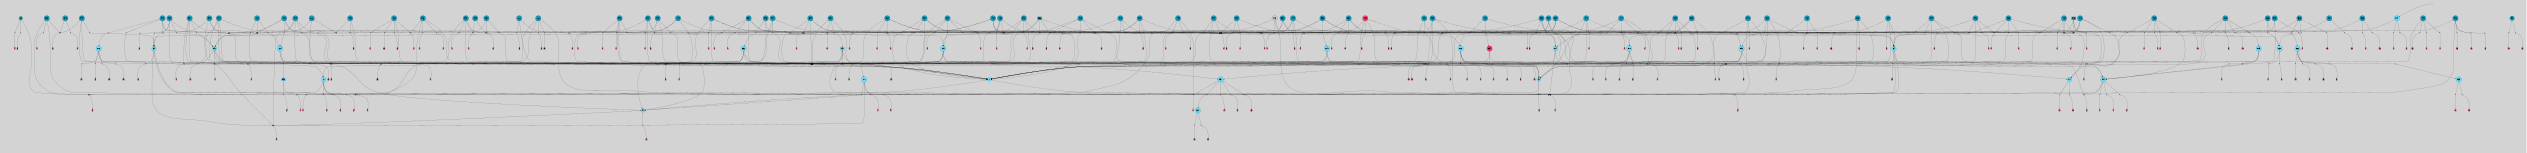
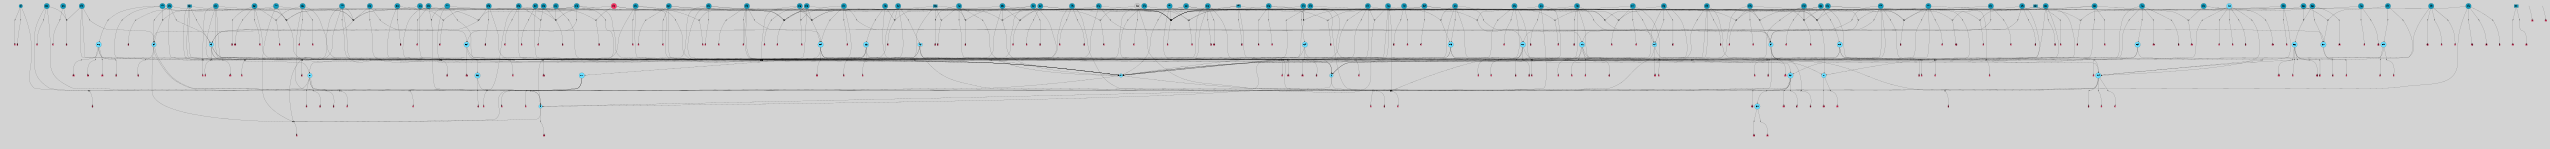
node "T497": added
node "T481": shape circle -> box
node "T475": fillcolor #1199bb -> #ff3366
node "T494": shape circle -> box
node "T455": fillcolor #ff3366 -> #1199bb
node "T485": fillcolor #1199bb -> #66ddff
node "T91": shape circle -> box
node "T394": fillcolor #ff3366 -> #66ddff
node "T323": shape box -> circle
node "T325": removed
